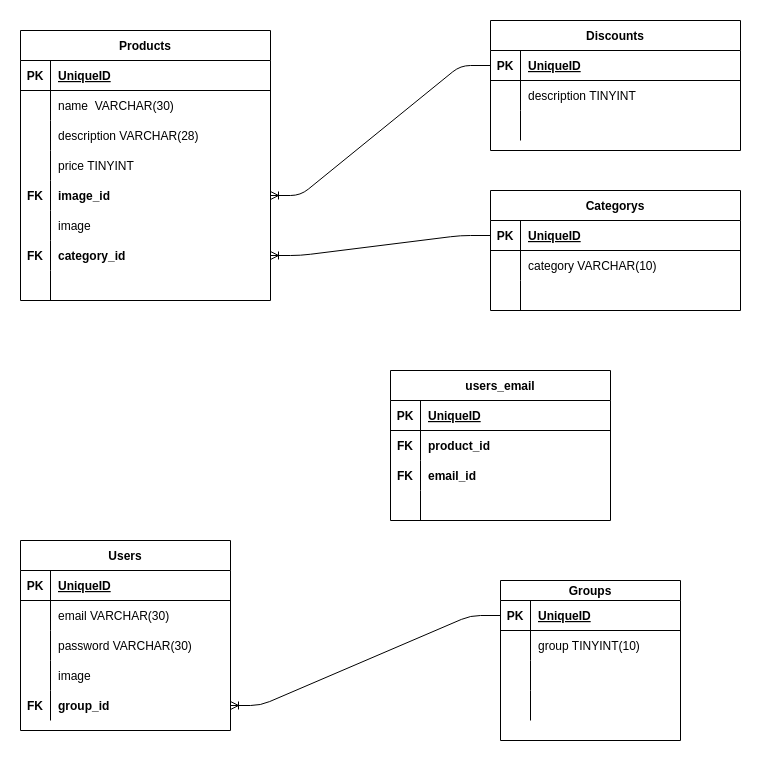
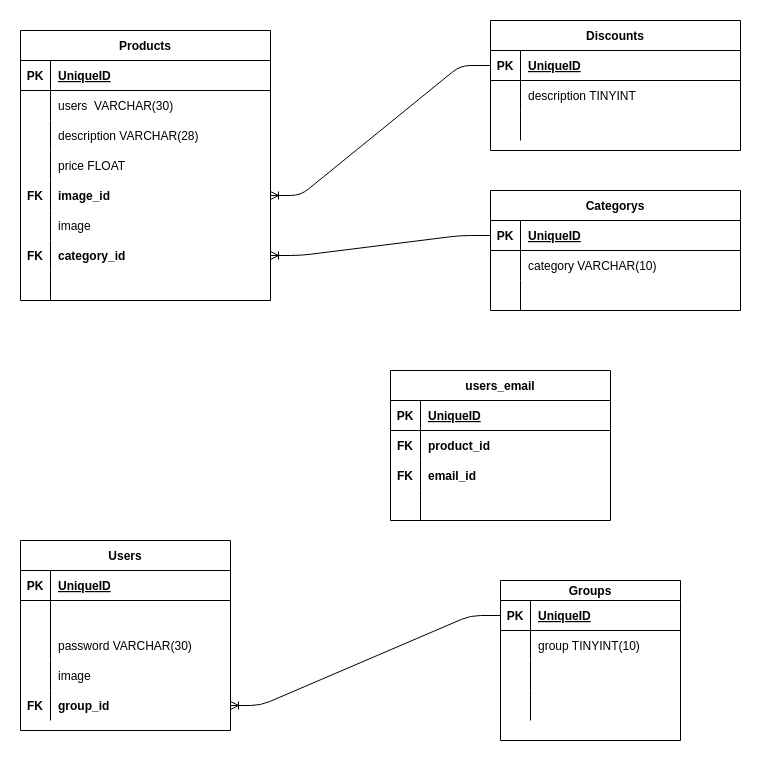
node "name VARCHAR(30)": label "name VARCHAR(30)" -> "users VARCHAR(30)"
node "price TINYINT": label "price TINYINT" -> "price FLOAT"
node "email VARCHAR(30)": removed
